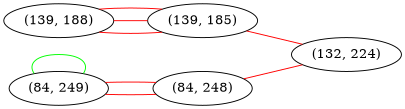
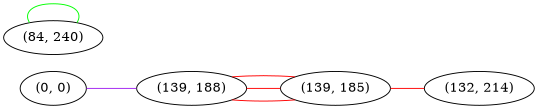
node "(132, 224)": label "(132, 224)" -> "(132, 214)"
node "(0, 0)": added
node "(84, 249)": label "(84, 249)" -> "(84, 240)"
node "(84, 248)": removed
